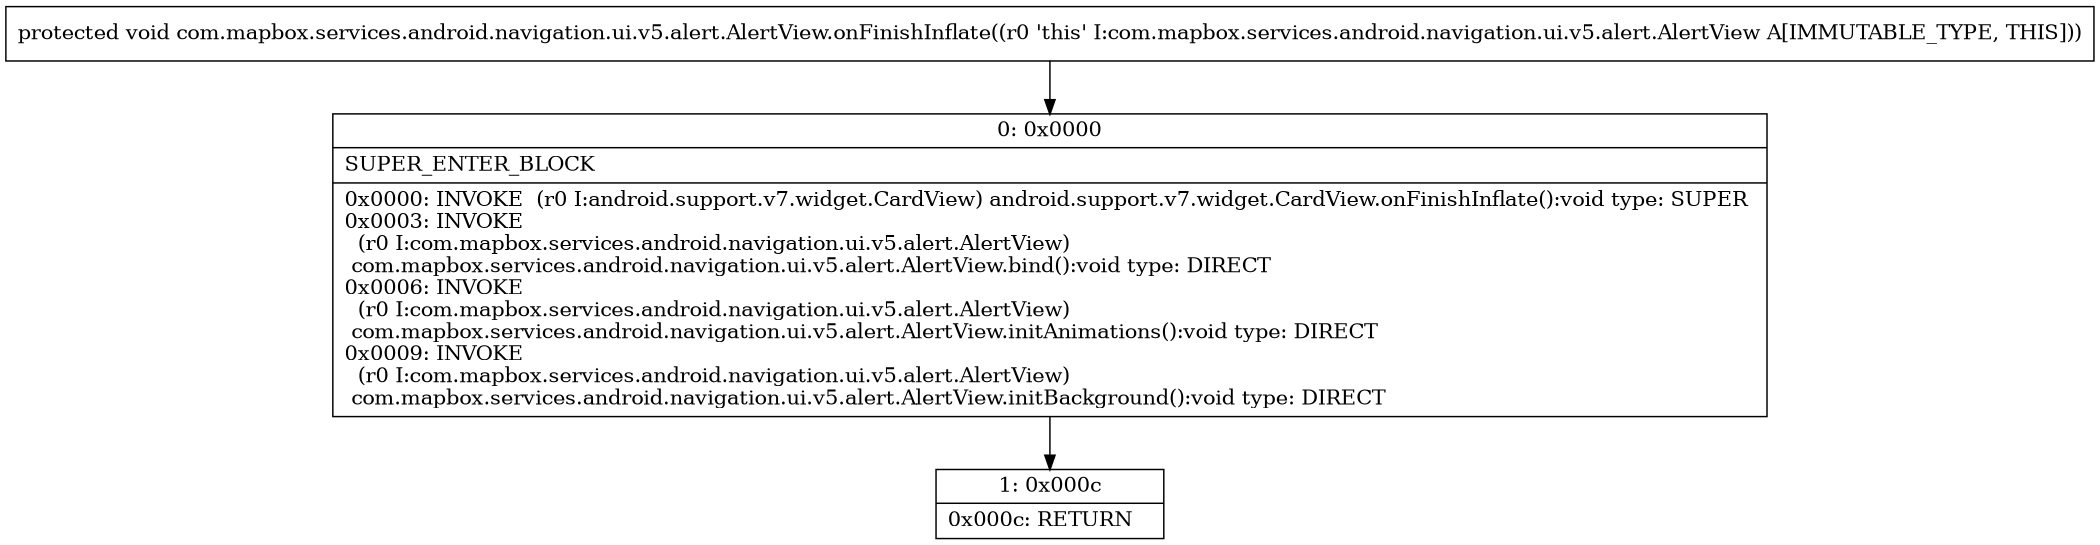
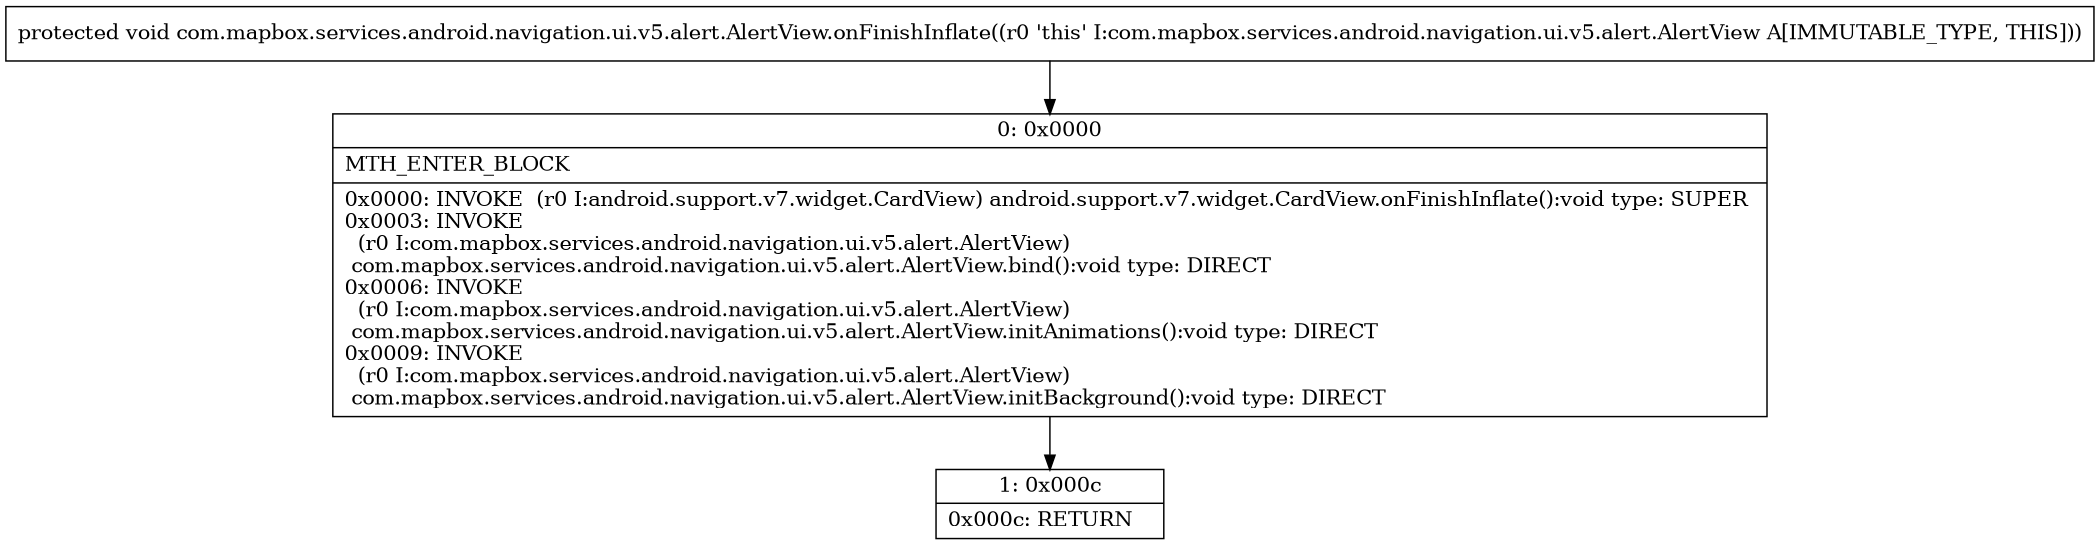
node "0: 0x0000": text "SUPER_ENTER_BLOCK" -> "MTH_ENTER_BLOCK"
